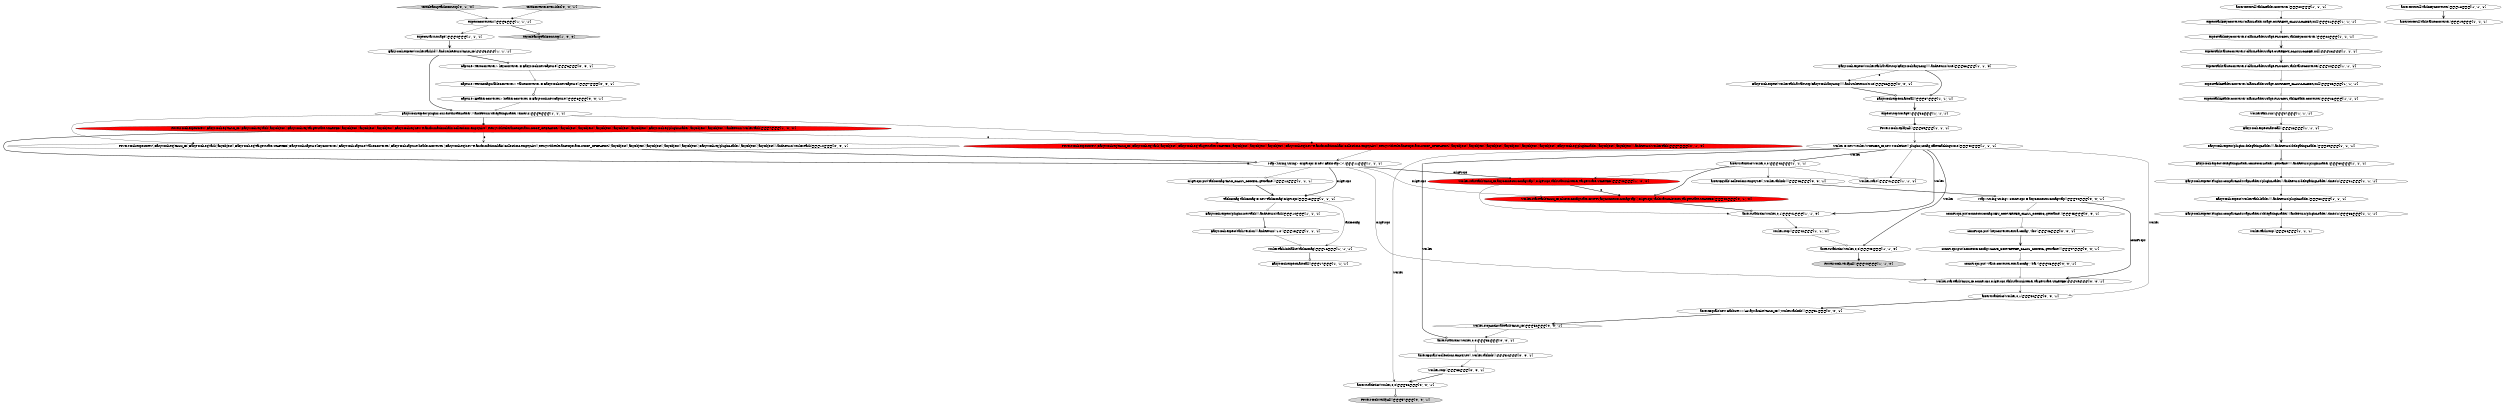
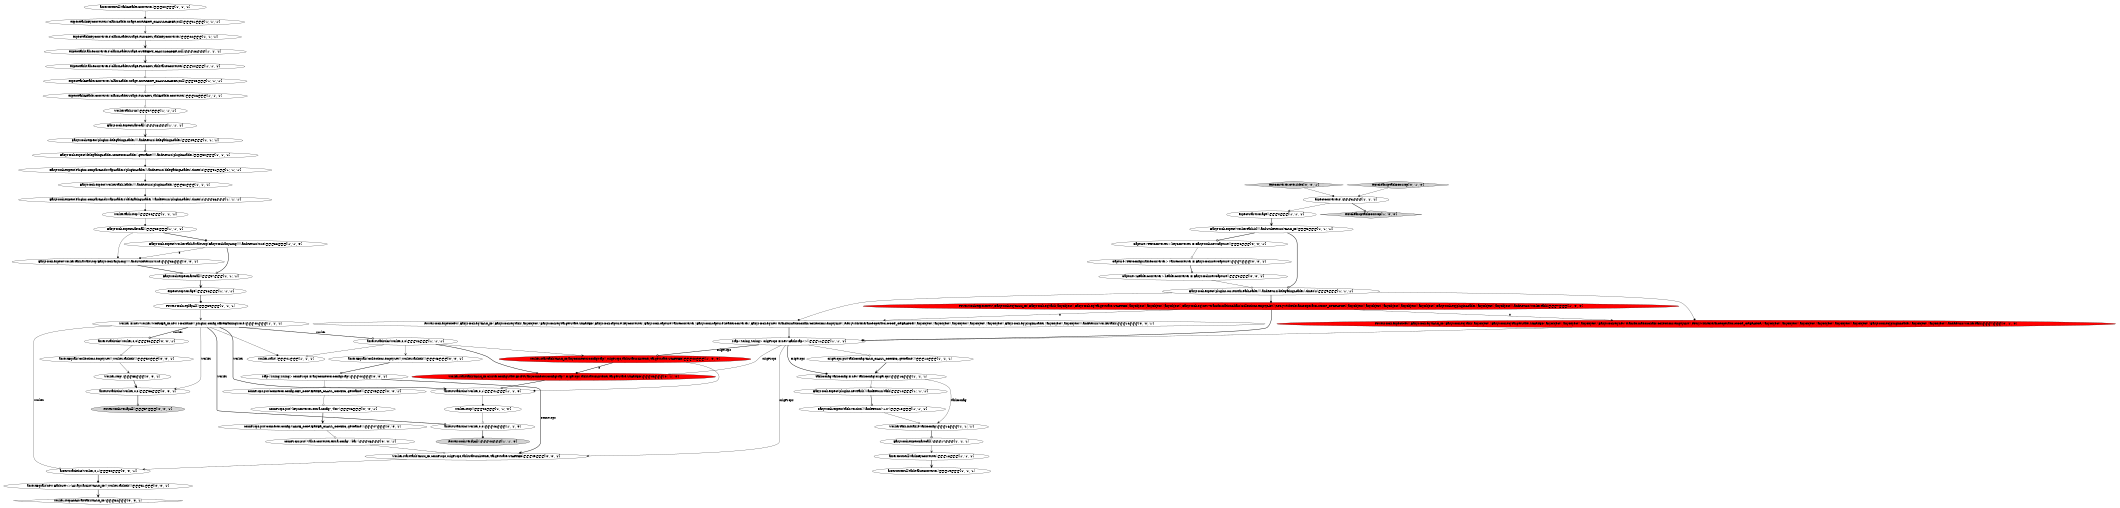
node "EasyMock.expectLastCall()@@@35@@@['1', '1', '1']": added
edge "worker.stopAndAwaitTask(TASK_ID)@@@52@@@['0', '0', '1']" -> "assertStatistics(worker,0,0)@@@53@@@['0', '0', '1']": removed
edge "EasyMock.expectLastCall()@@@17@@@['1', '1', '1']" -> "assertNotNull(taskKeyConverter)@@@18@@@['1', '1', '1']": added
